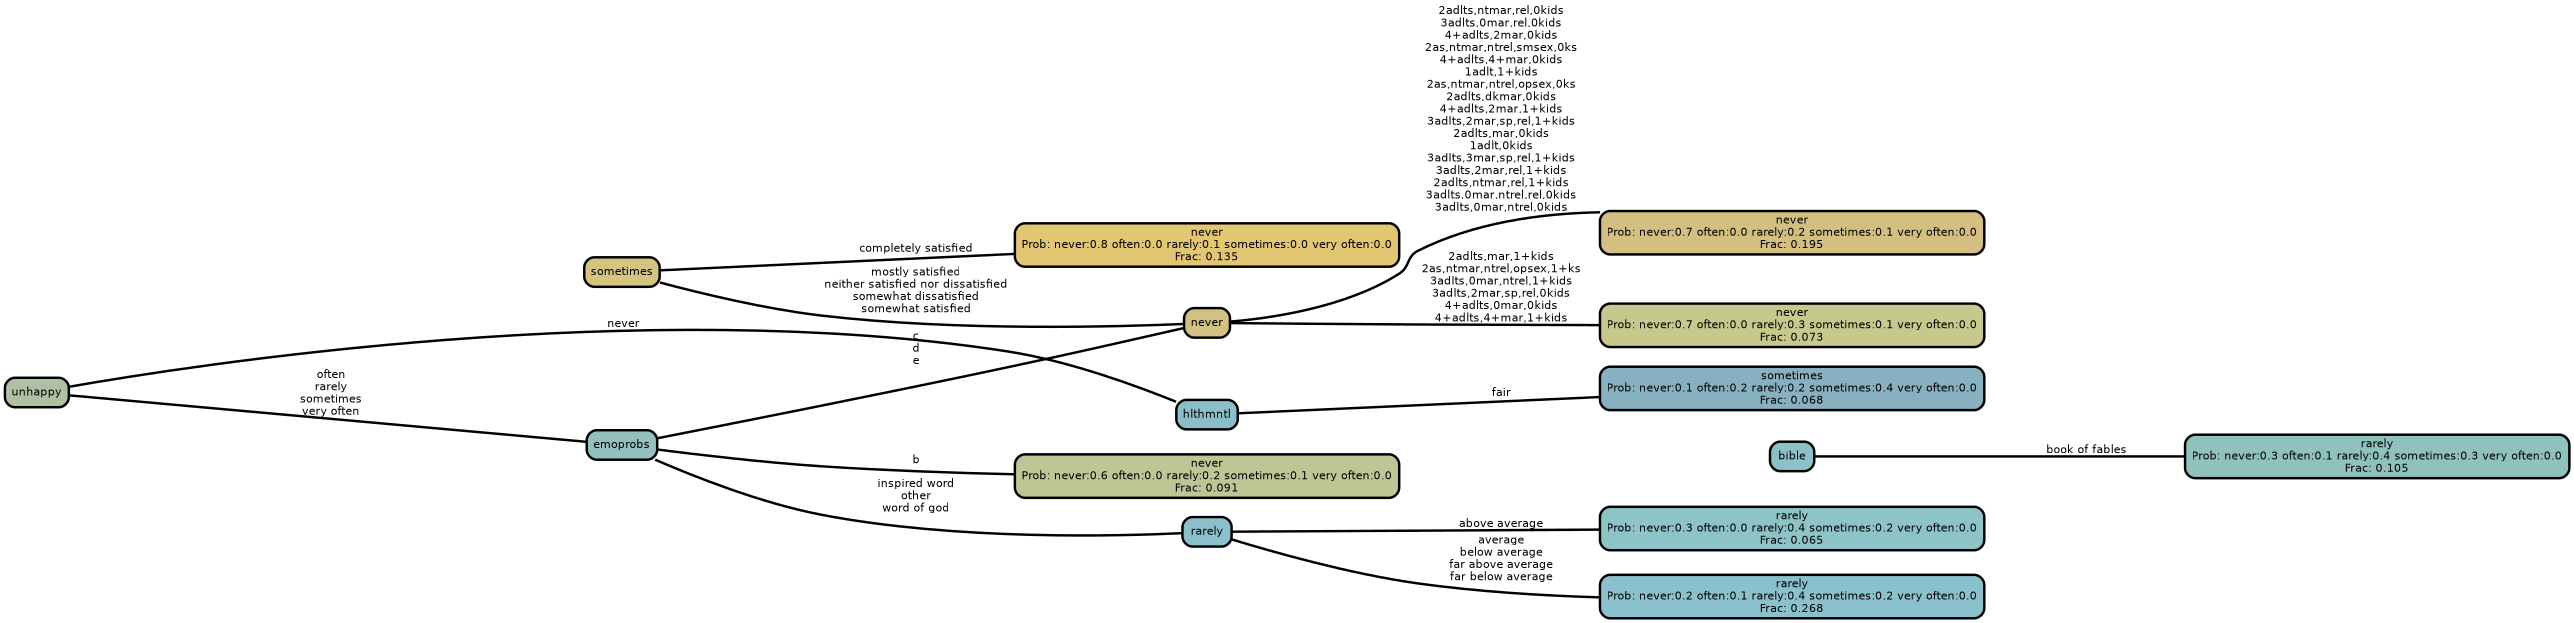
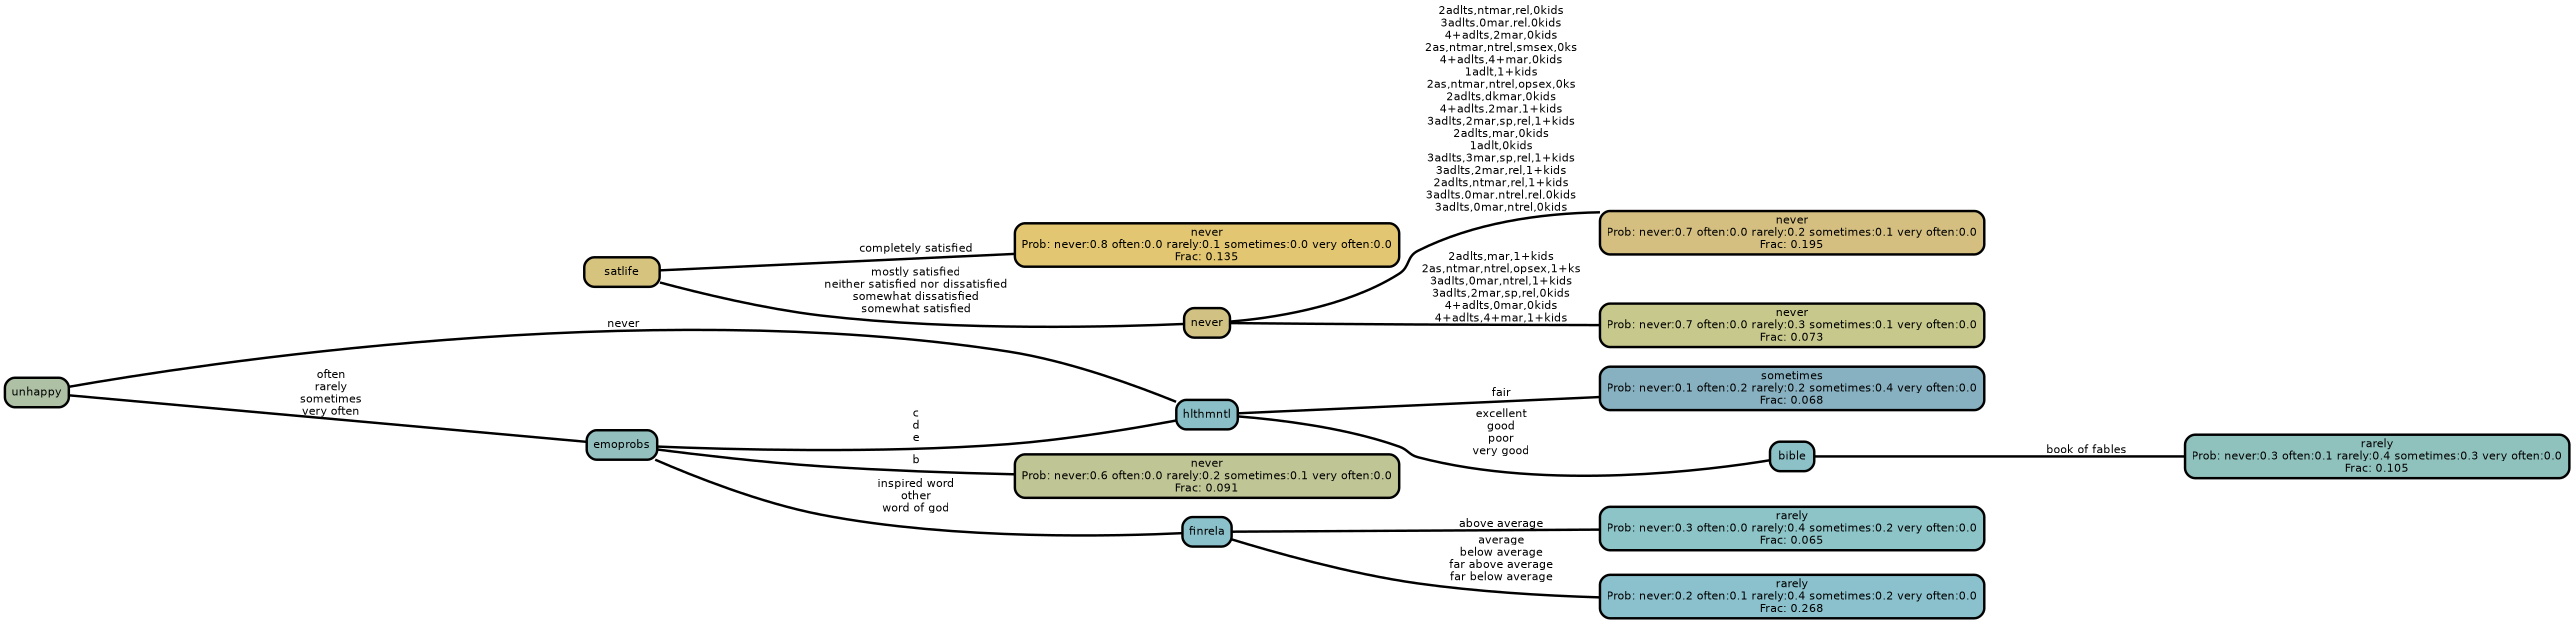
node "sometimes": label "sometimes" -> "satlife"
edge "never" -- "emoprobs": now "hlthmntl" -- "emoprobs"
edge "hlthmntl" -- "bible": added, label "excellent good poor very good"
node "rarely": label "rarely" -> "finrela"
